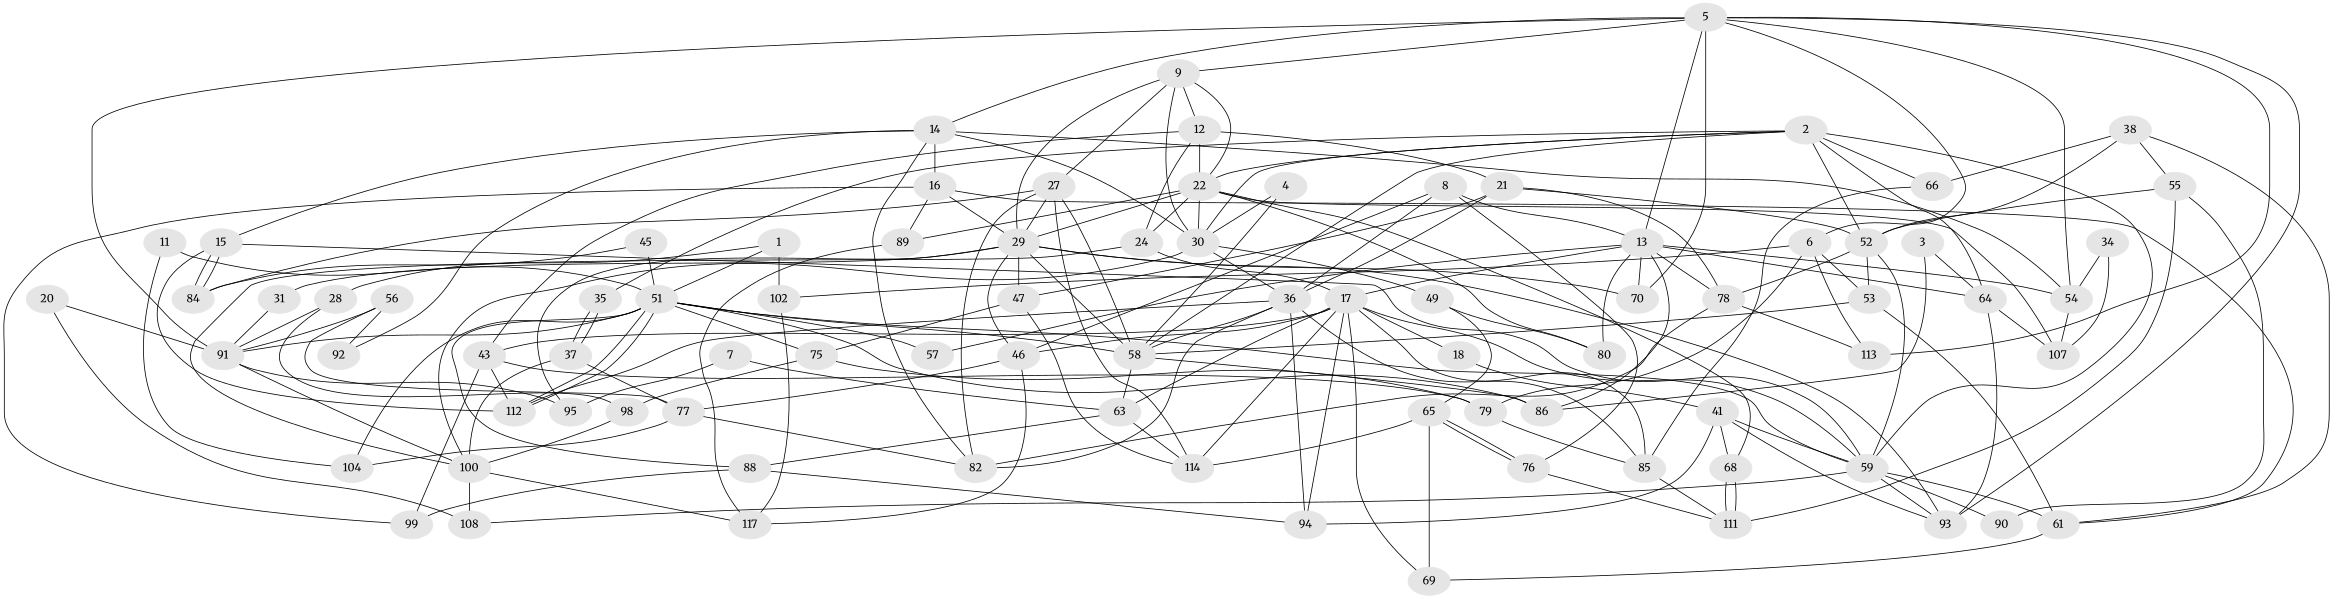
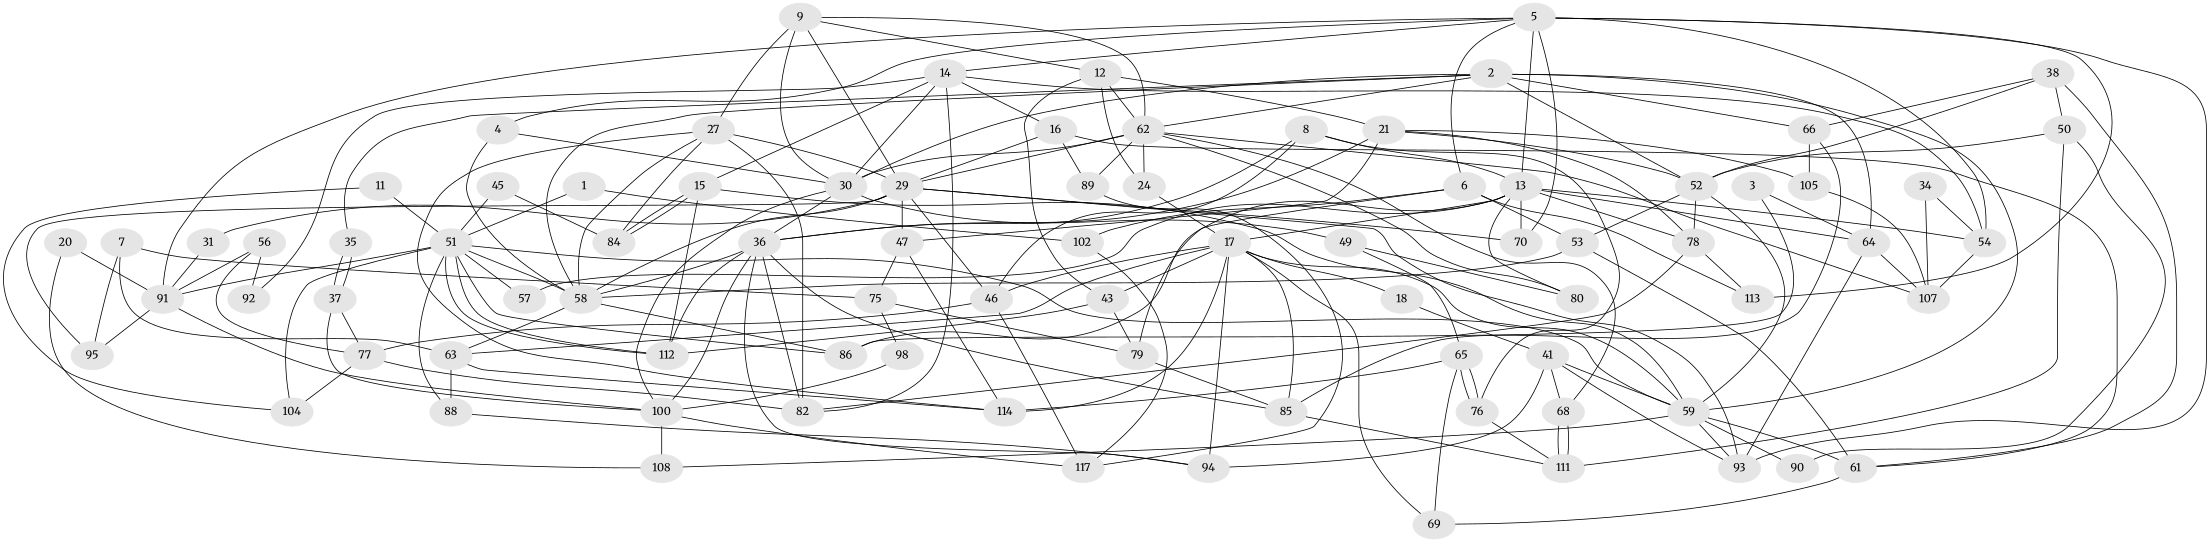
edge "5" -- "9": now "5" -- "4"
node "22": label "22" -> "62"
node "105": added
node "55": label "55" -> "50"
edge "24" -- "100": now "36" -- "100"
node "28": removed
edge "51" -- "75": now "7" -- "75"
node "99": removed
